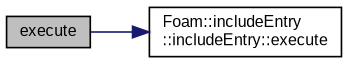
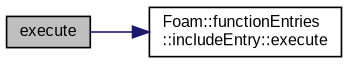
node "Foam::includeEntry ::includeEntry::execute": label "Foam::includeEntry ::includeEntry::execute" -> "Foam::functionEntries ::includeEntry::execute"
